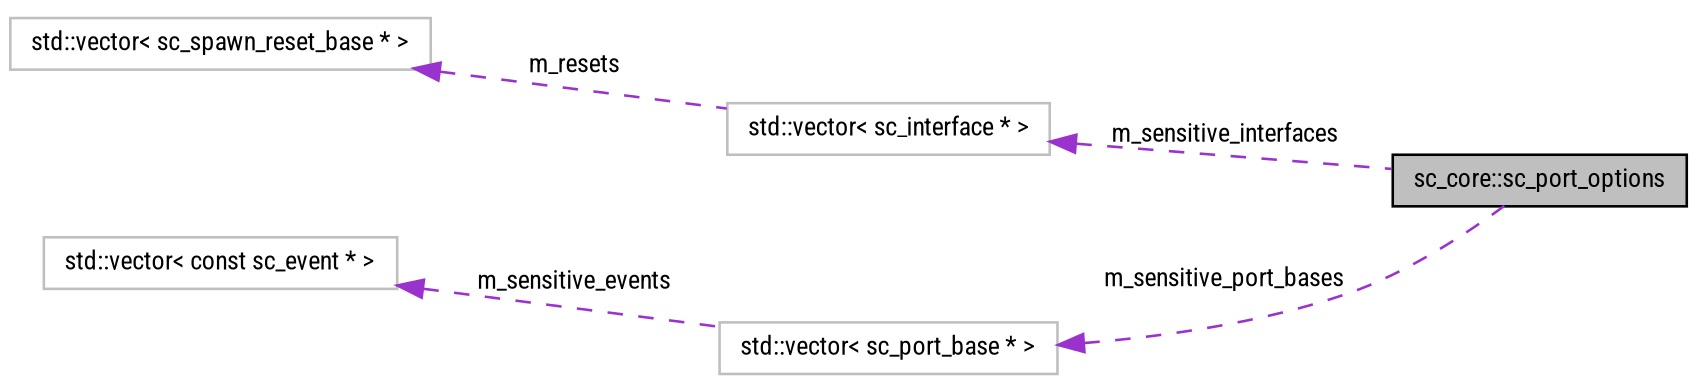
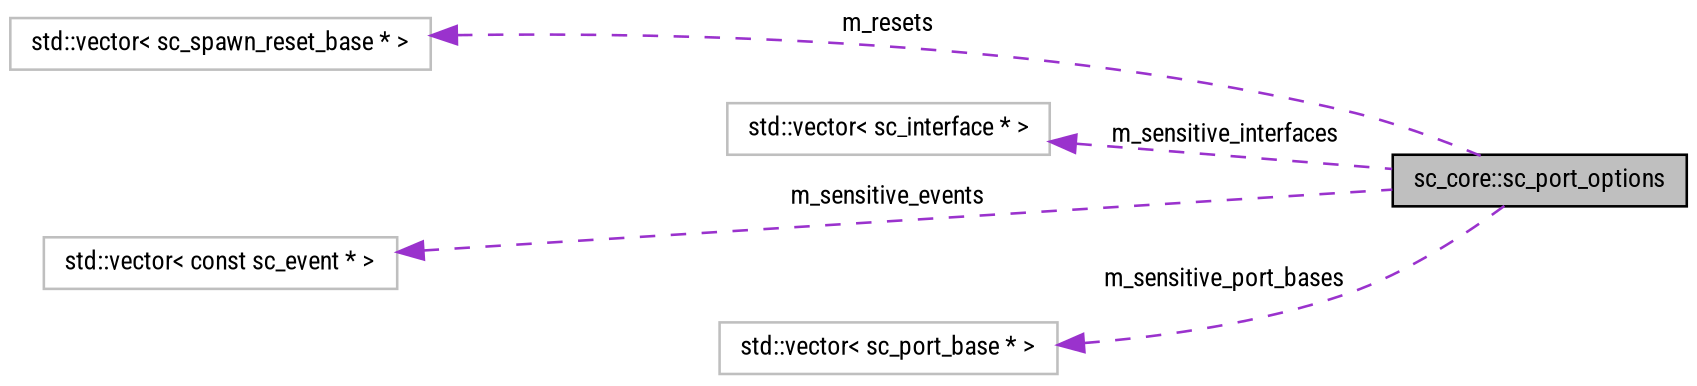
edge "std::vector< sc_interface * >" -> "std::vector< sc_spawn_reset_base * >": now "sc_core::sc_port_options" -> "std::vector< sc_spawn_reset_base * >"
edge "std::vector< sc_port_base * >" -> "std::vector< const sc_event * >": now "sc_core::sc_port_options" -> "std::vector< const sc_event * >"
